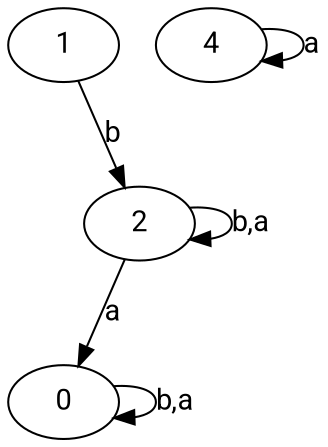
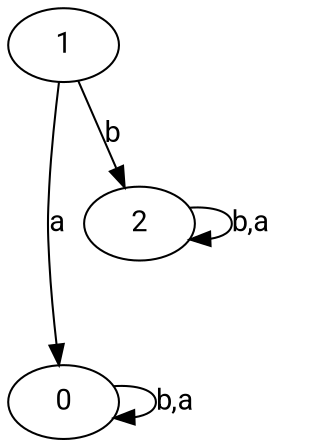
node "4": removed
edge "2" -> "0": now "1" -> "0"
